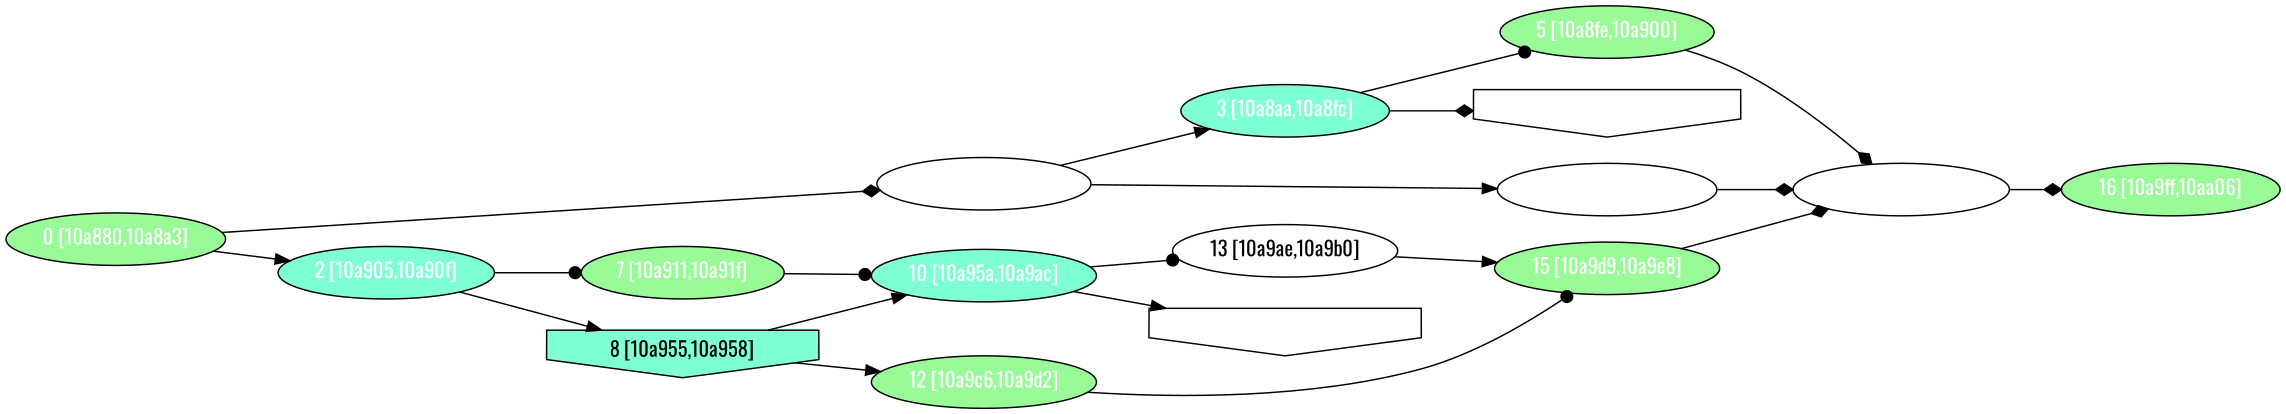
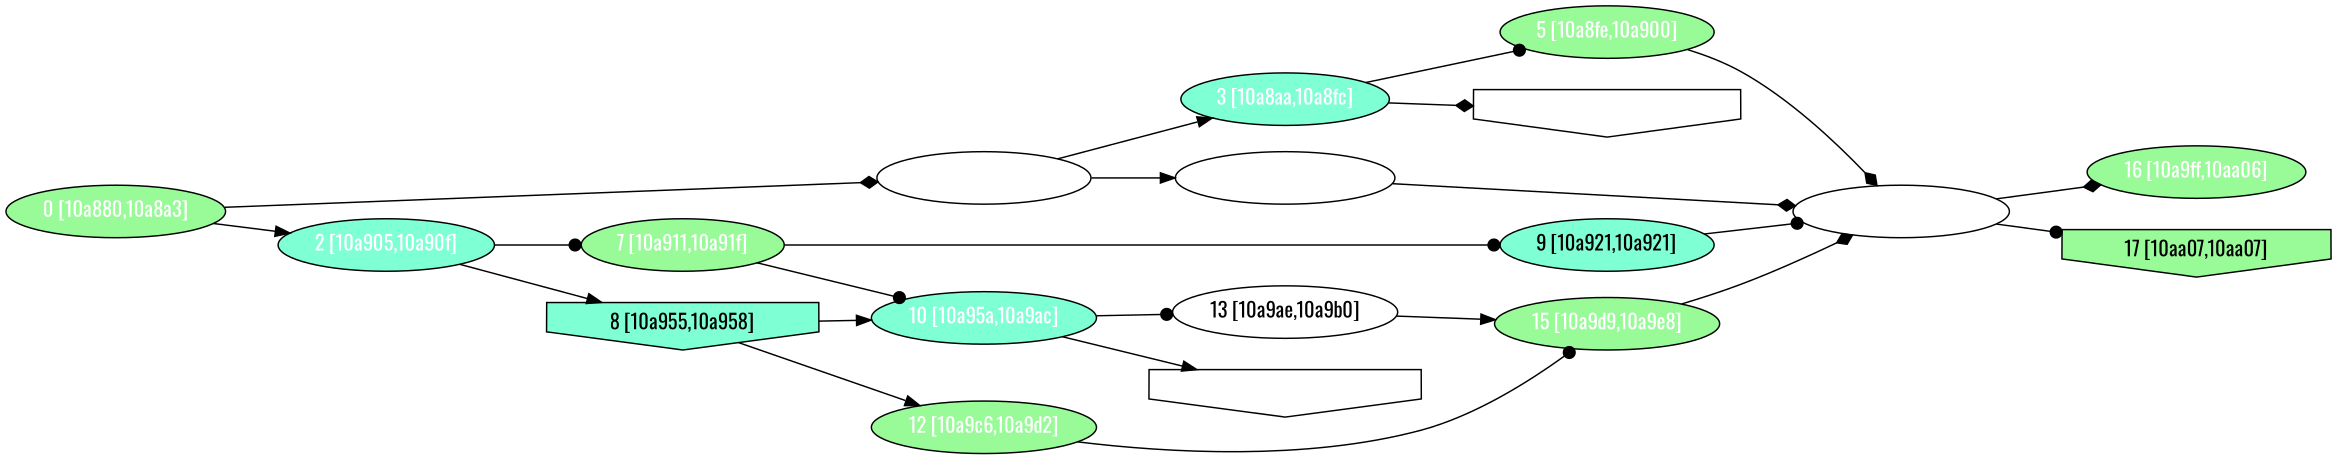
node "9 [10a921,10a921]": added
node "17 [10aa07,10aa07]": added
